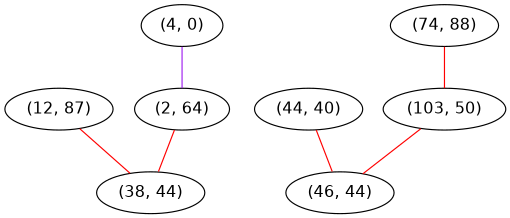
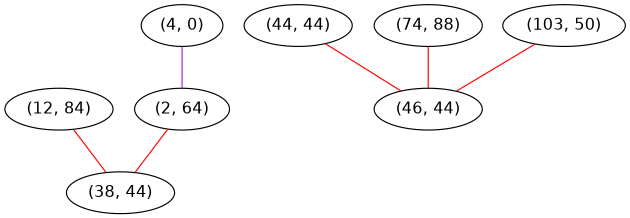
edge "(74, 88)" -- "(103, 50)": now "(74, 88)" -- "(46, 44)"
node "(12, 87)": label "(12, 87)" -> "(12, 84)"
node "(44, 40)": label "(44, 40)" -> "(44, 44)"
